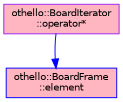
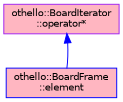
edge "othello::BoardIterator ::operator*" -> "othello::BoardFrame ::element": reversed
